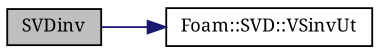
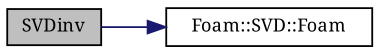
node "Foam::SVD::VSinvUt": label "Foam::SVD::VSinvUt" -> "Foam::SVD::Foam"
